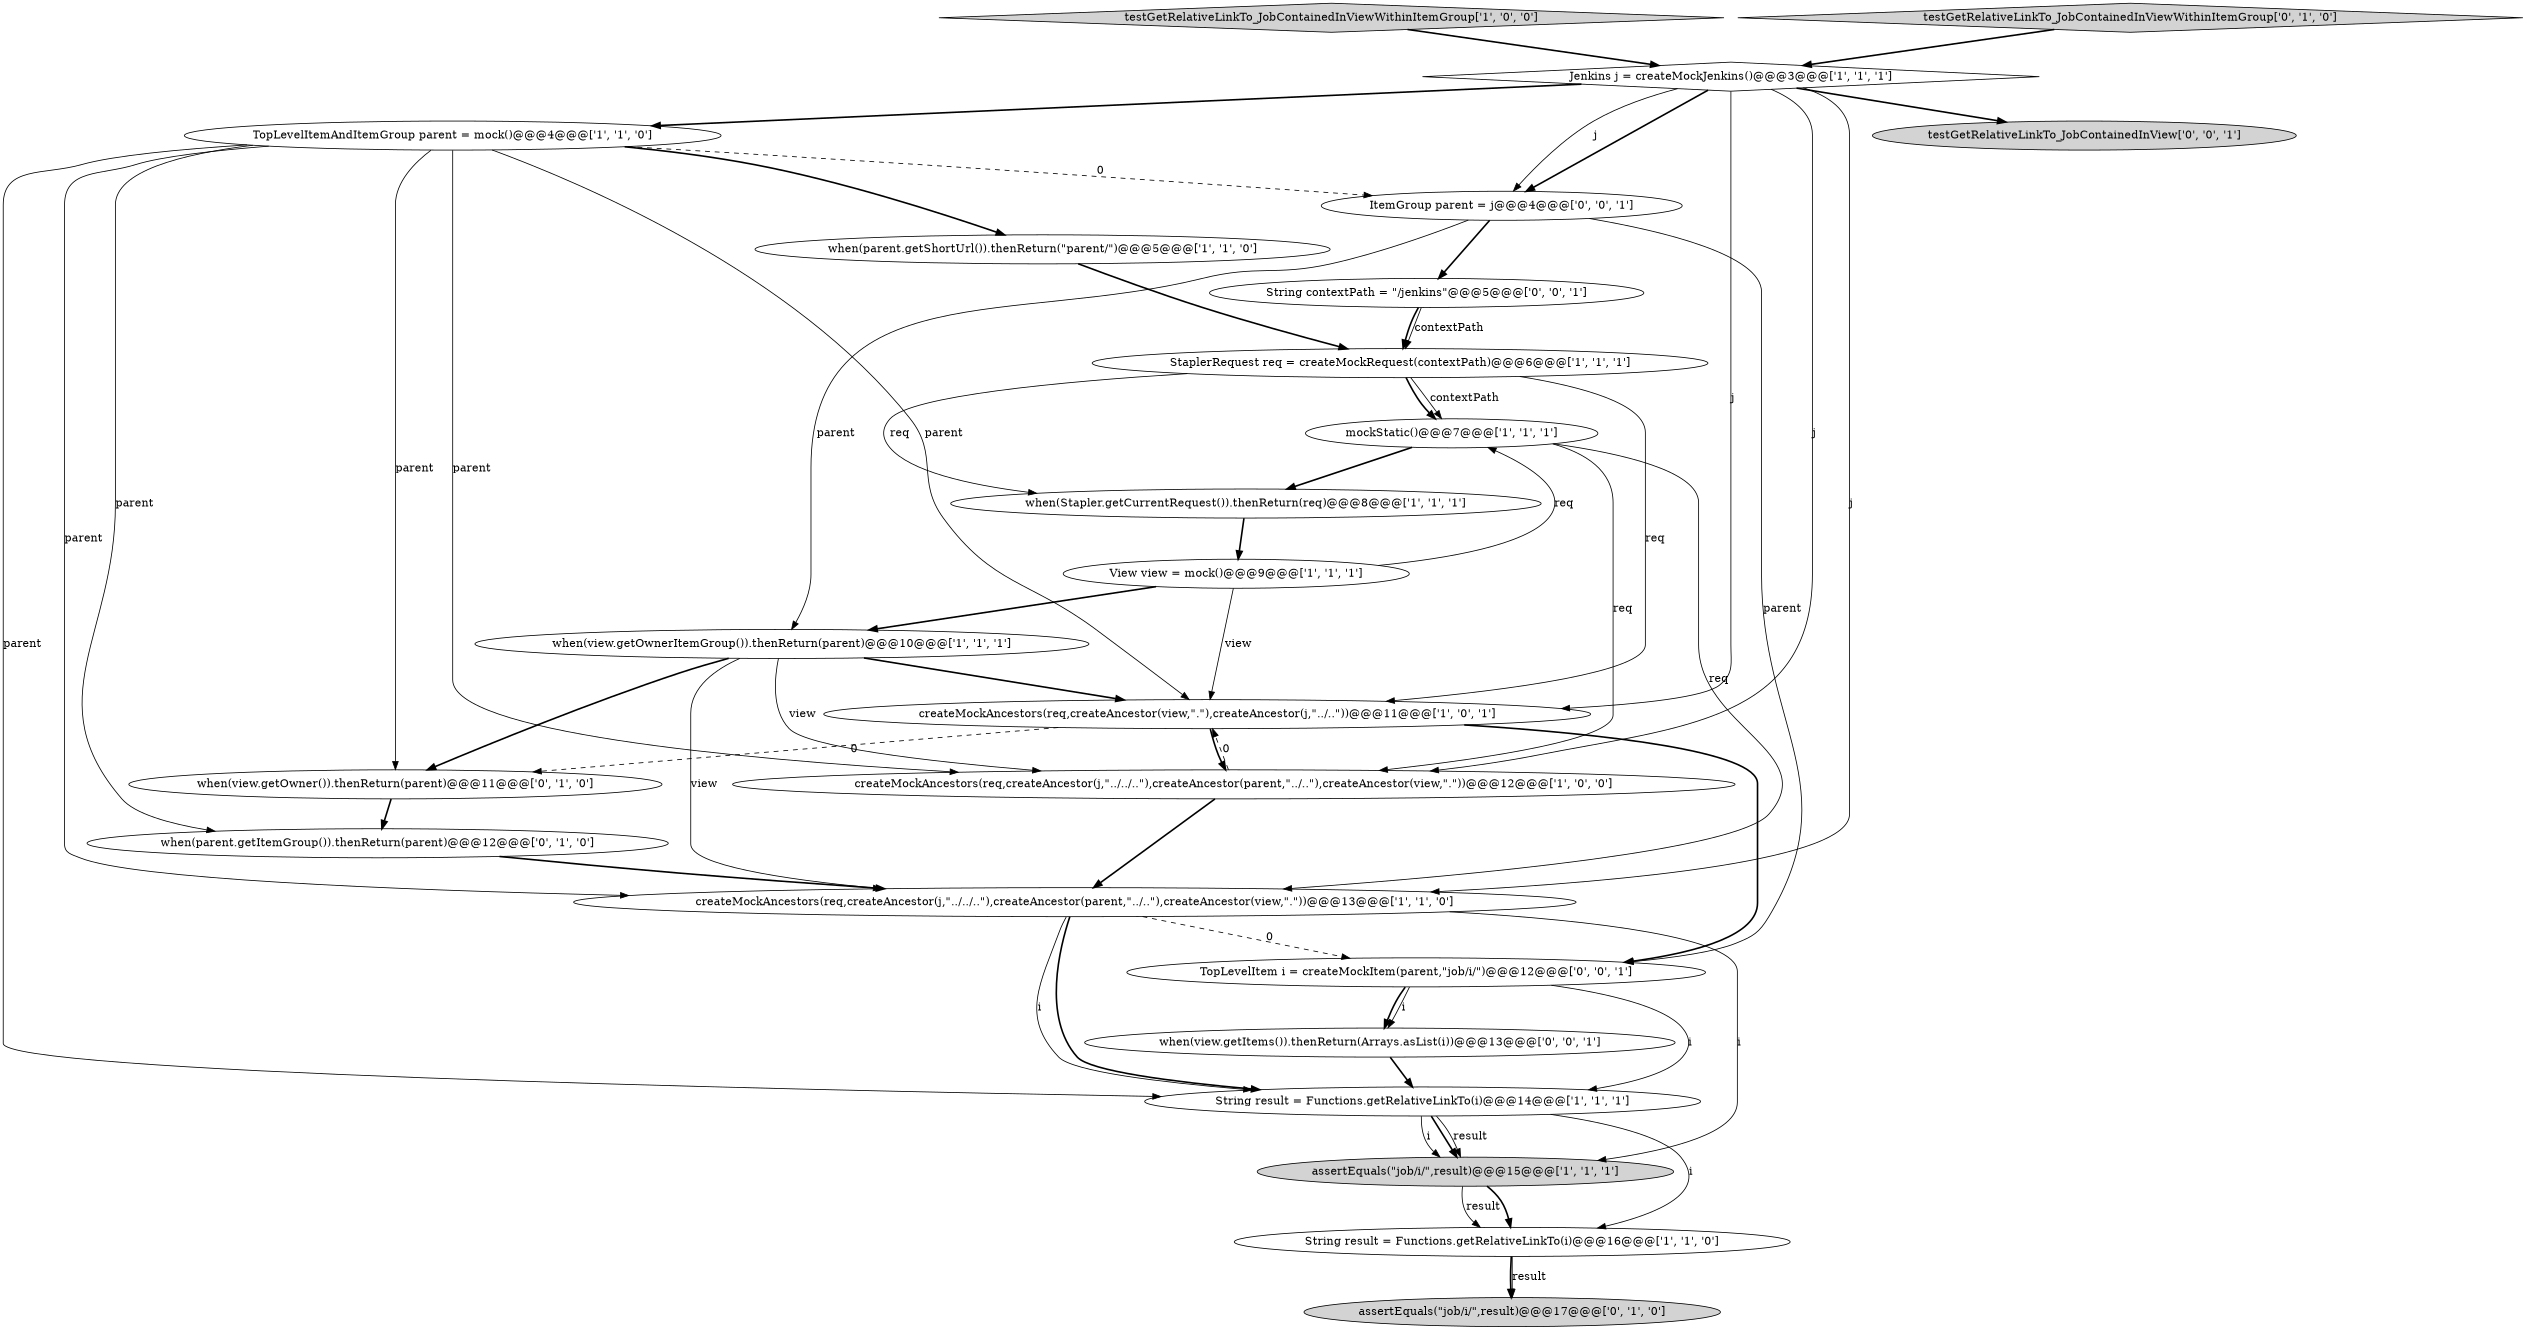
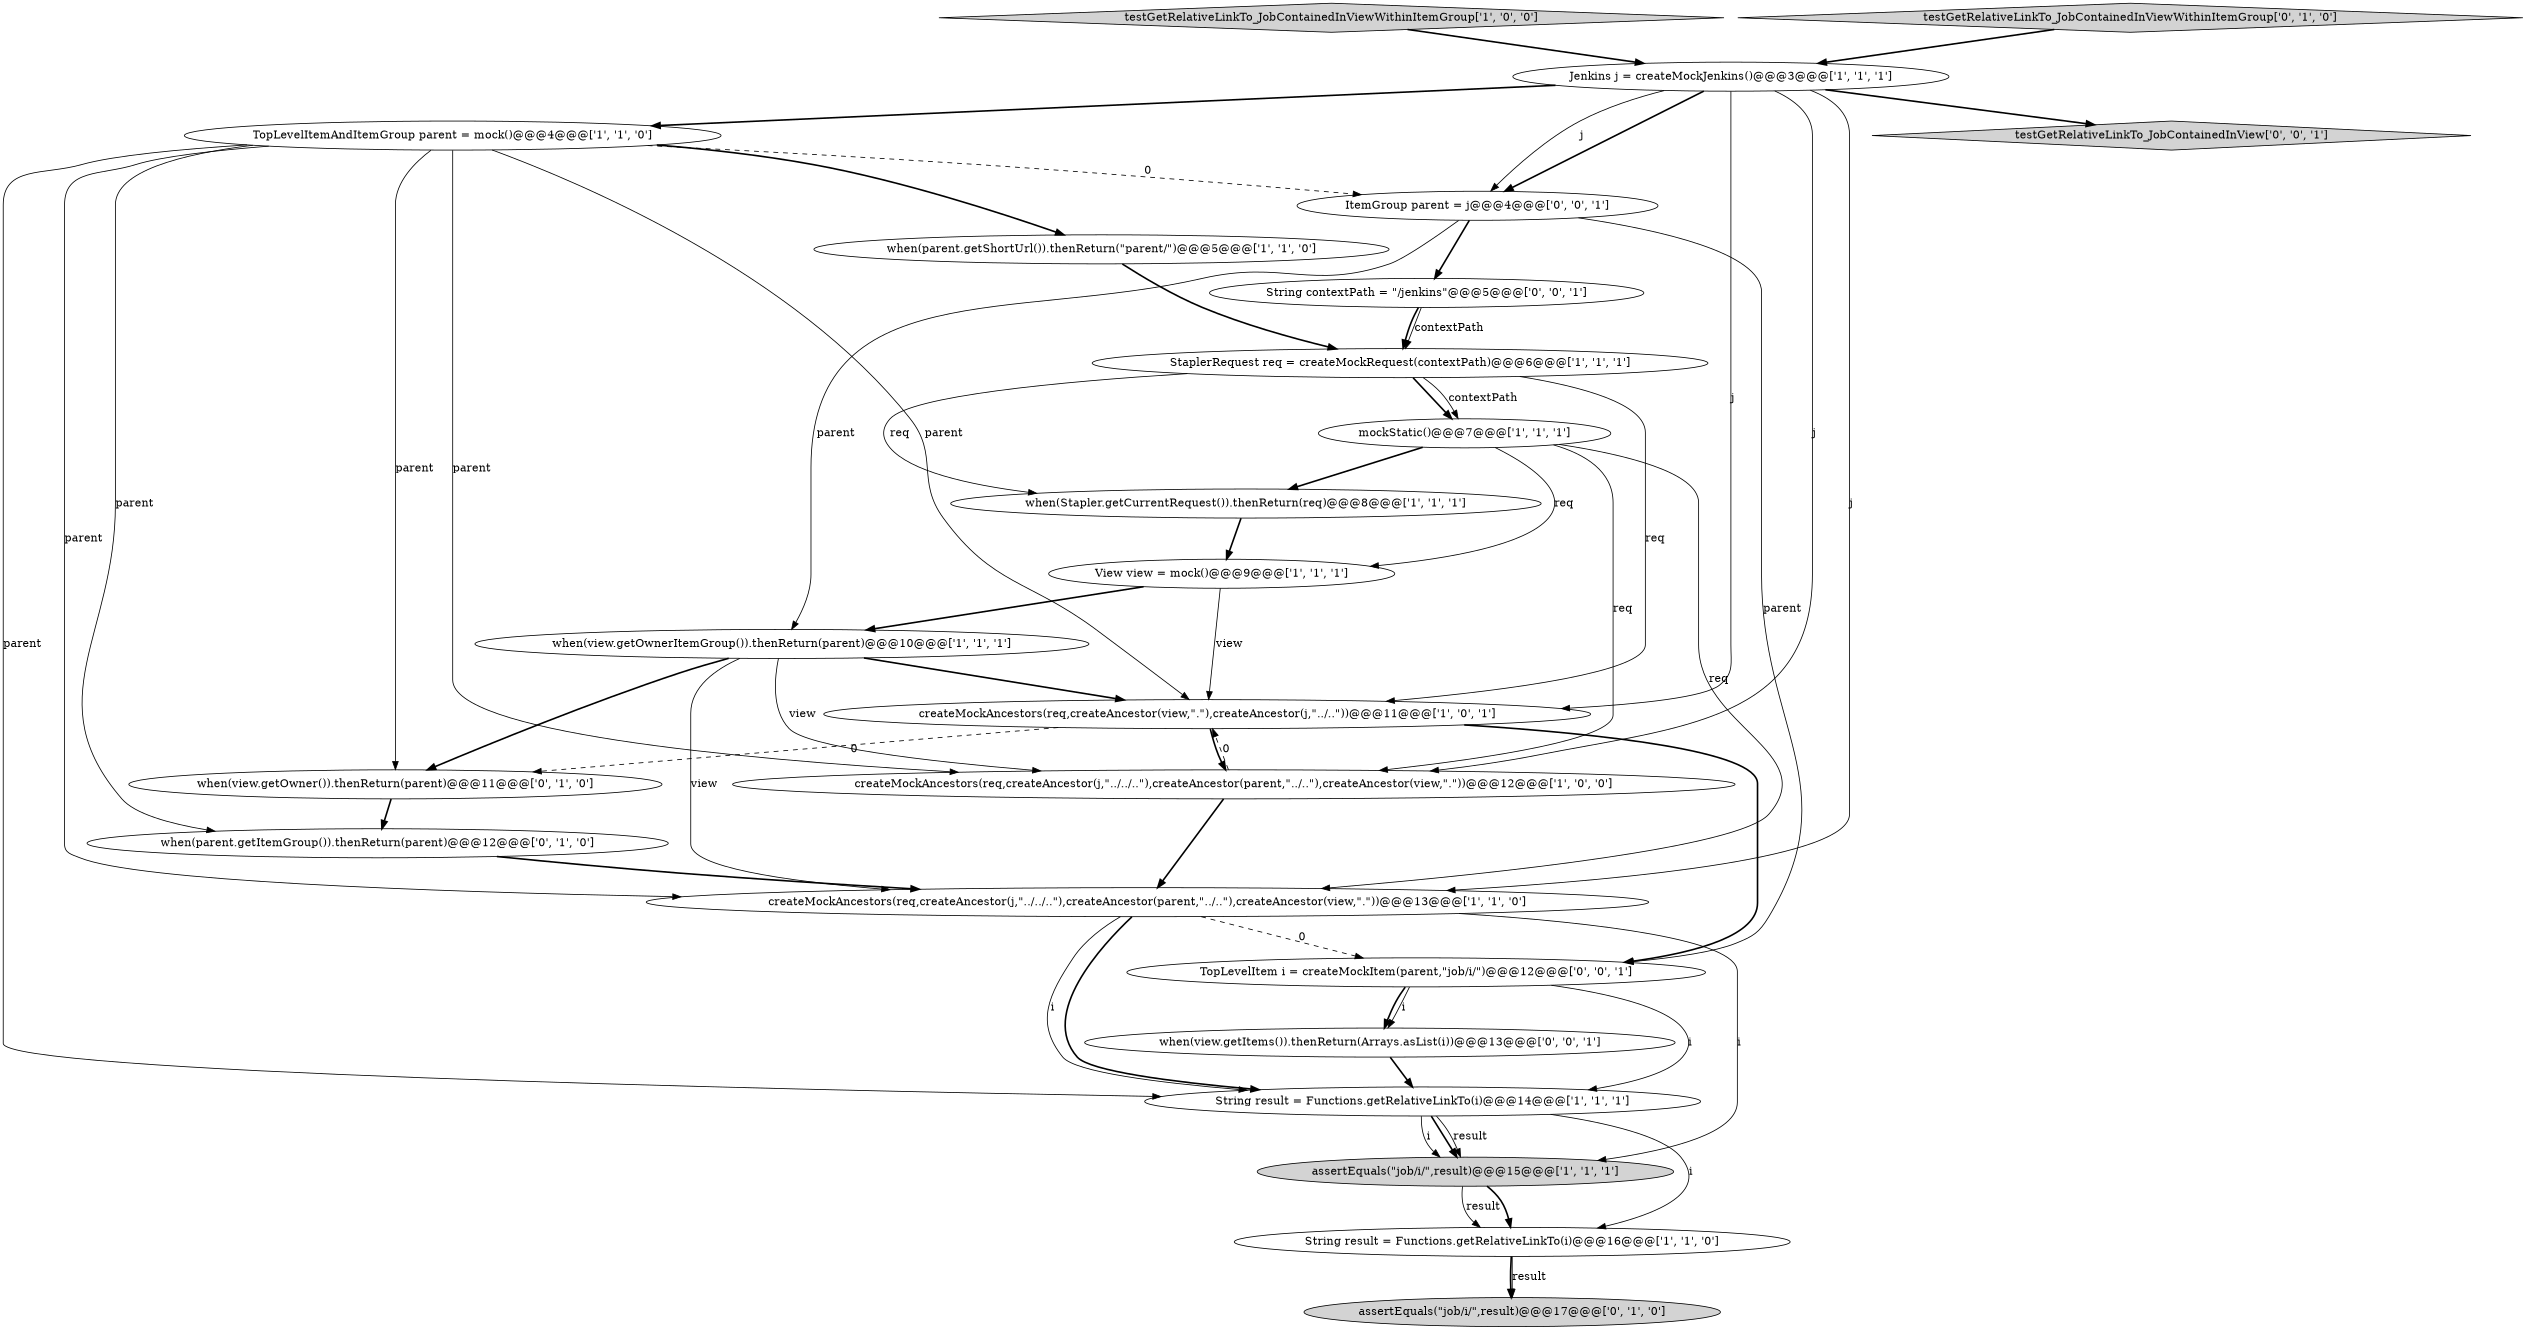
node "Jenkins j = createMockJenkins()@@@3@@@['1', '1', '1']": shape diamond -> ellipse
node "testGetRelativeLinkTo_JobContainedInView['0', '0', '1']": shape ellipse -> diamond
edge "View view = mock()@@@9@@@['1', '1', '1']" -> "mockStatic()@@@7@@@['1', '1', '1']": reversed
